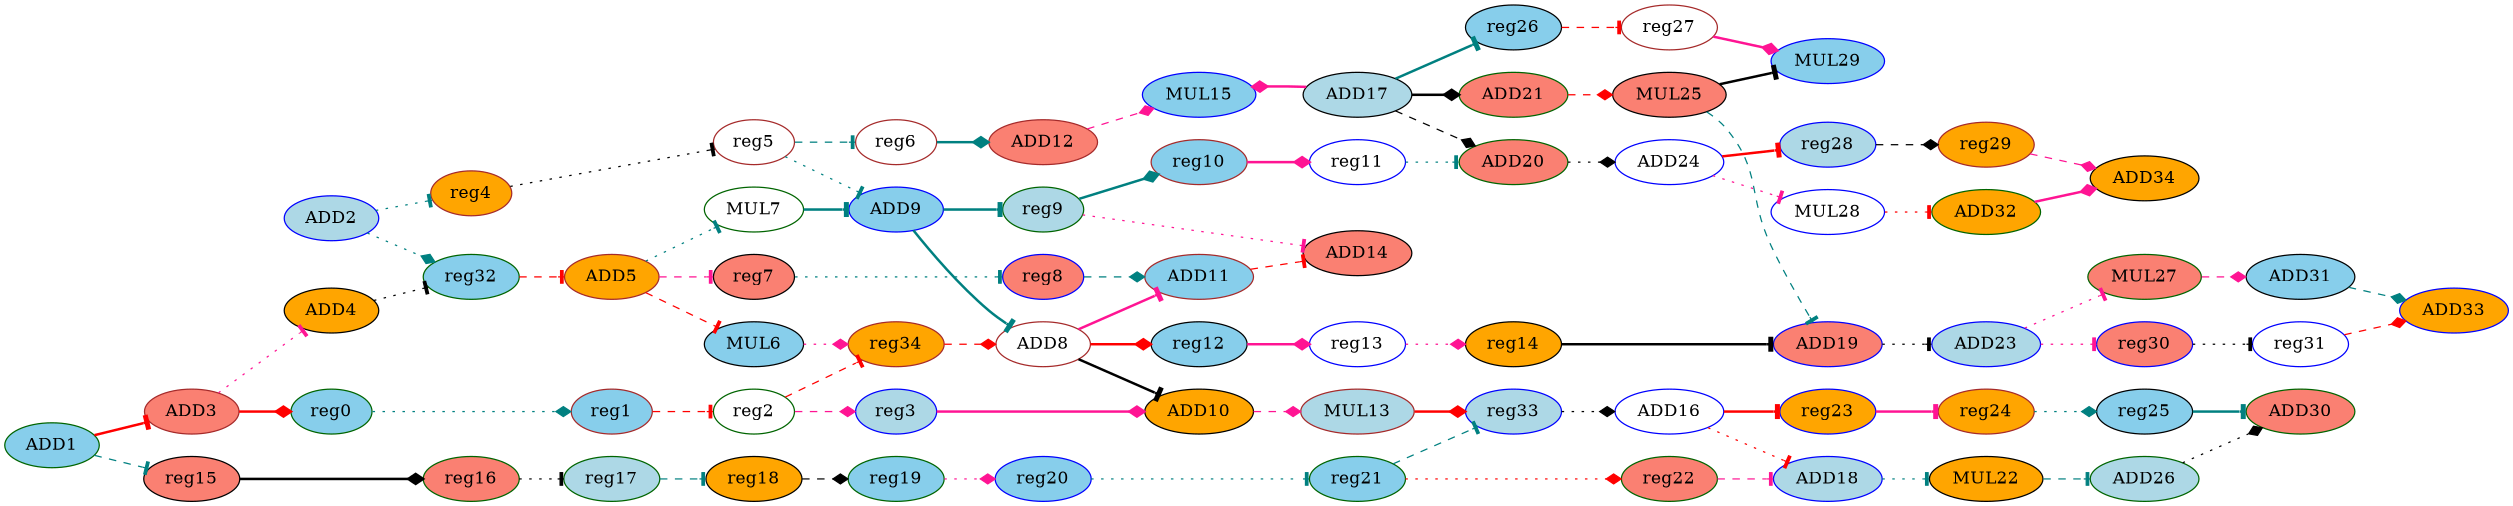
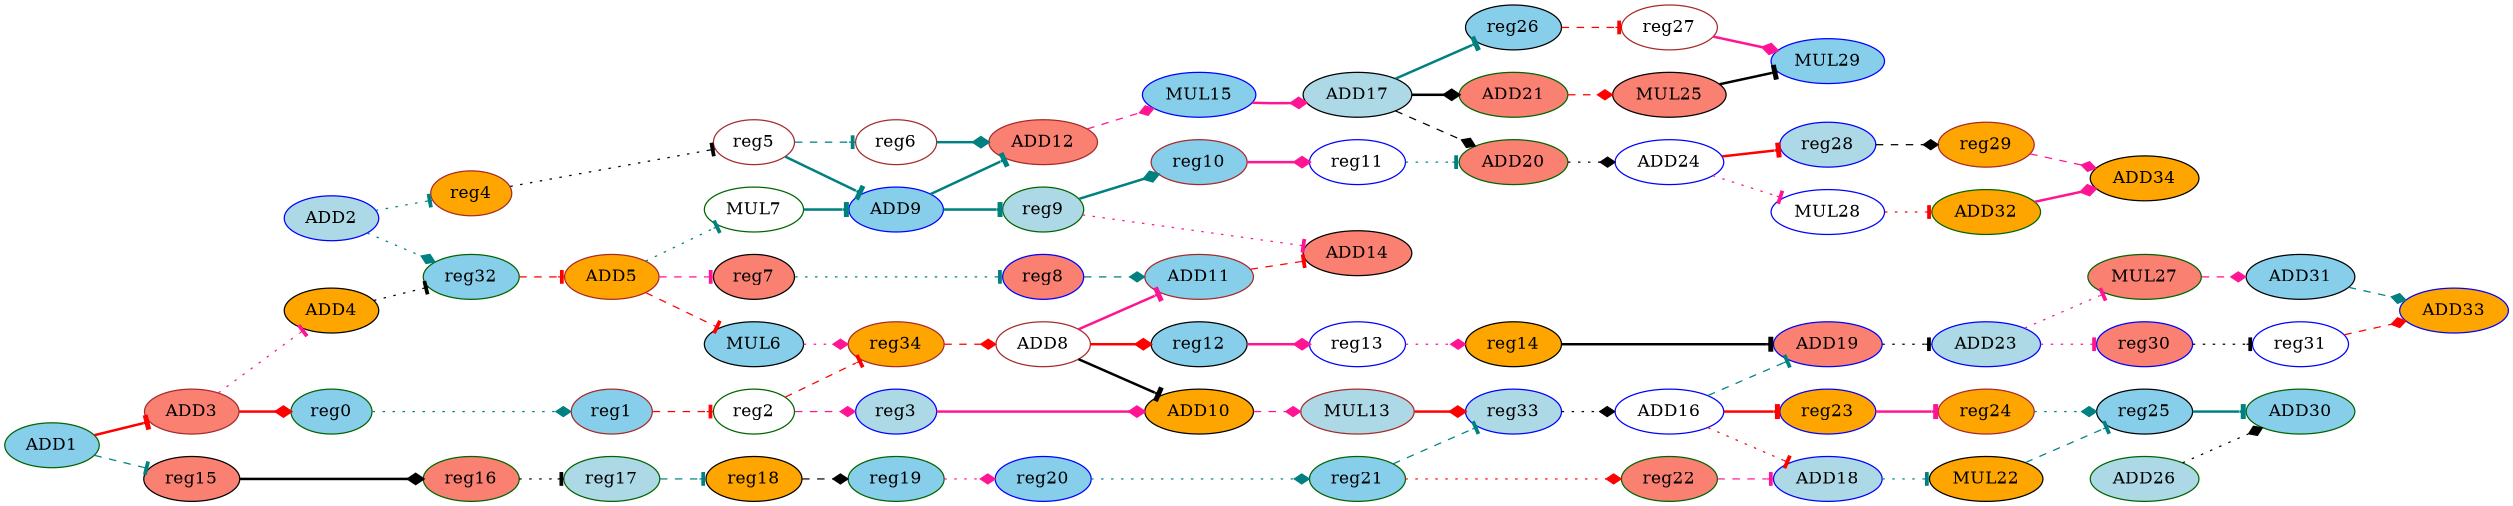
edge "ADD17" -> "MUL15": reversed
edge "reg5" -> "ADD9": style dotted -> bold
edge "MUL25" -> "ADD19": now "ADD16" -> "ADD19"
edge "ADD9" -> "ADD8": now "ADD9" -> "ADD12"
node "ADD30": fillcolor salmon -> skyblue
edge "reg20" -> "reg21": arrowhead tee -> diamond
edge "MUL22" -> "ADD26": now "MUL22" -> "reg25"
